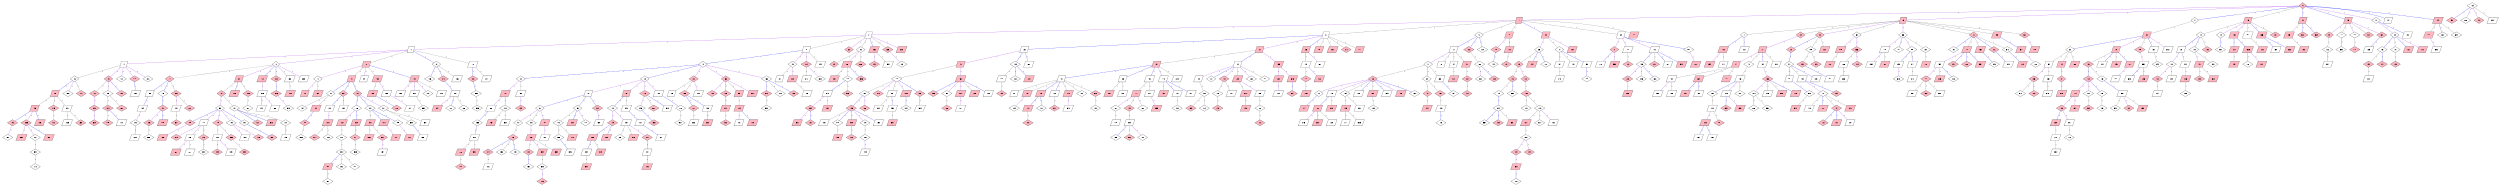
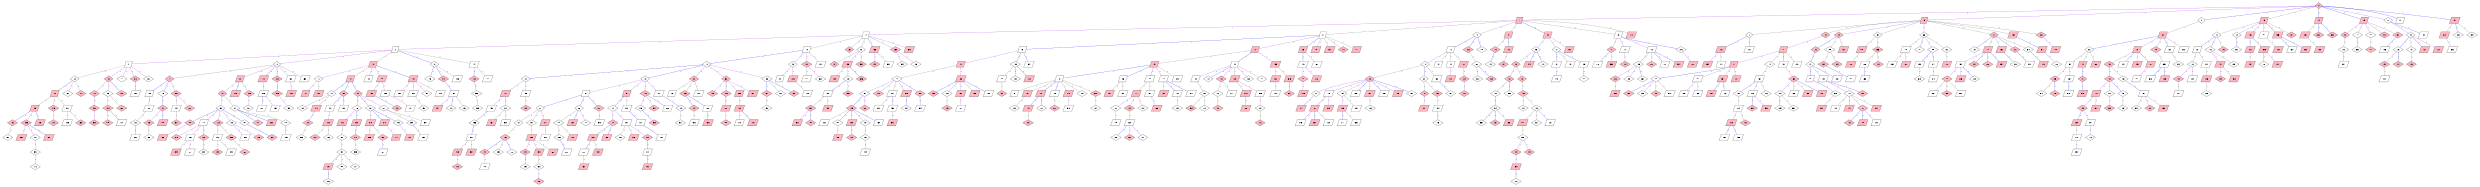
node "598": added
edge "61" -- "189": added, label "1"
